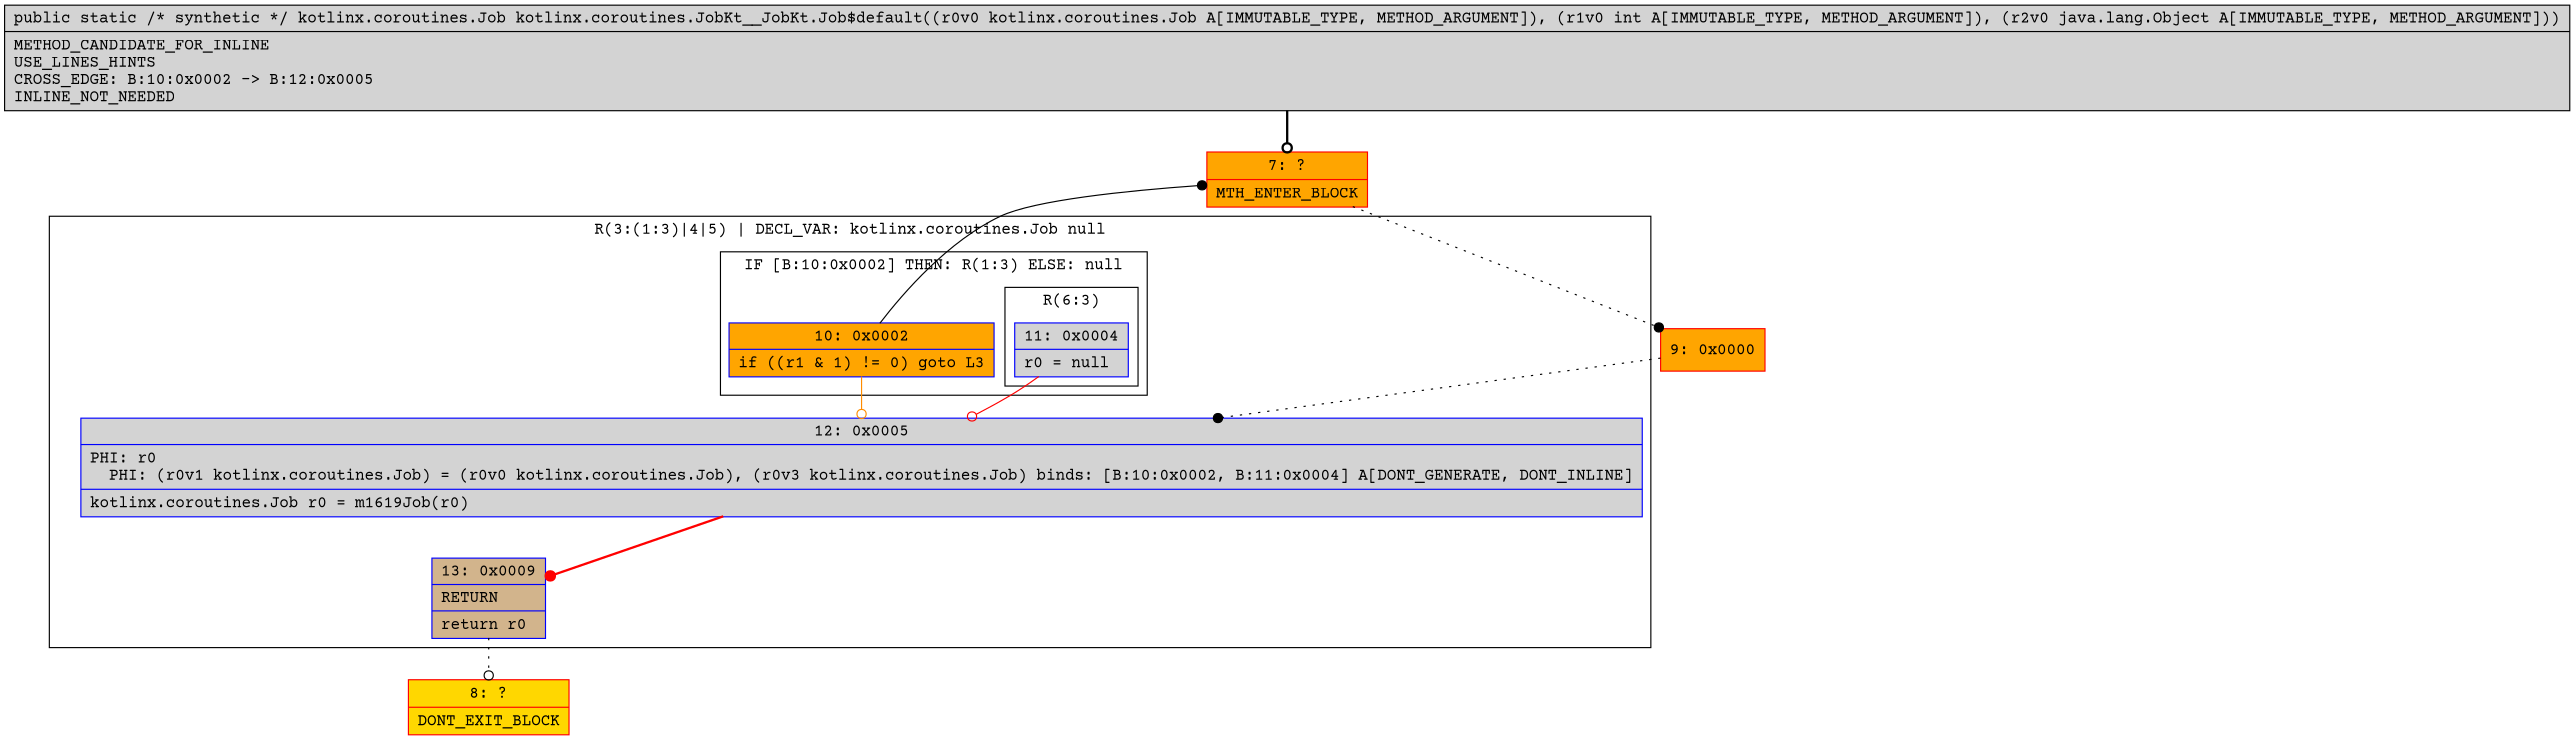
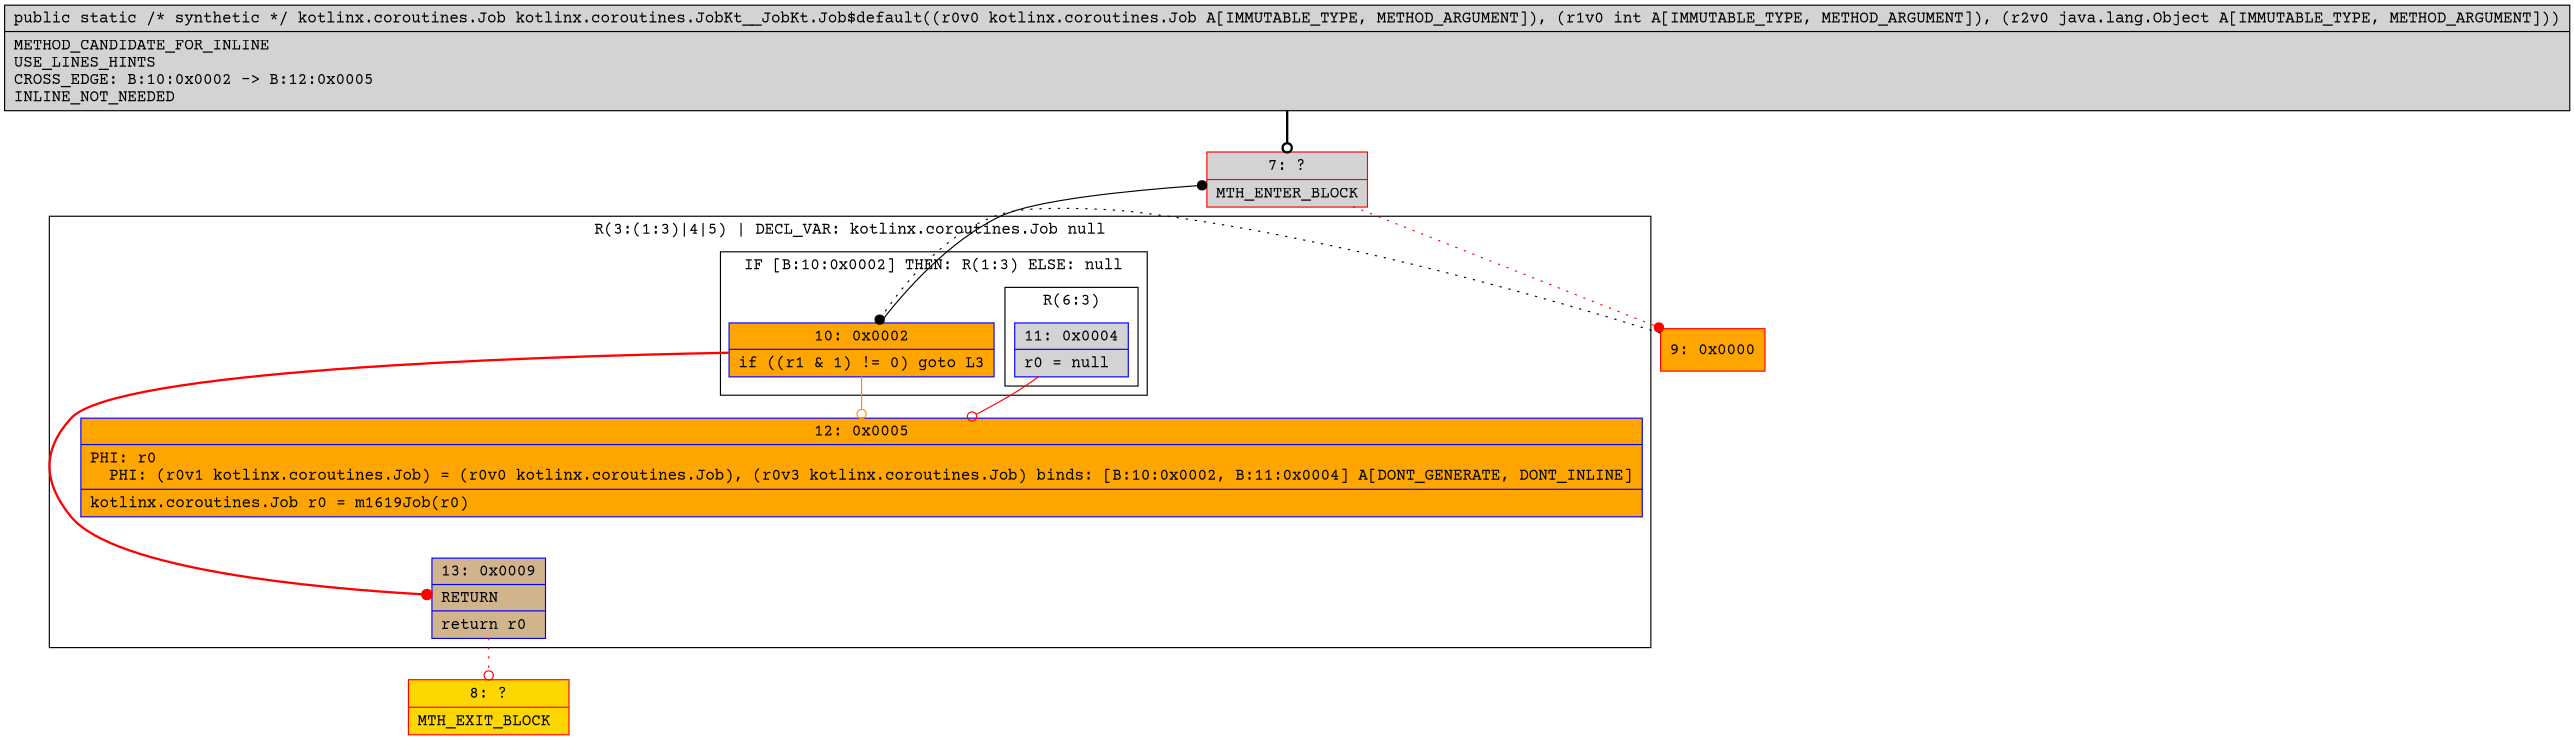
node "7: ?": fillcolor orange -> lightgrey
edge "7: ?" -> "9: 0x0000": color black -> red
edge "9: 0x0000" -> "12: 0x0005": now "9: 0x0000" -> "10: 0x0002"
node "12: 0x0005": fillcolor lightgrey -> orange
edge "12: 0x0005" -> "13: 0x0009": now "10: 0x0002" -> "13: 0x0009"
edge "13: 0x0009" -> "8: ?": color black -> red
node "8: ?": text "DONT_EXIT_BLOCK" -> "MTH_EXIT_BLOCK"
